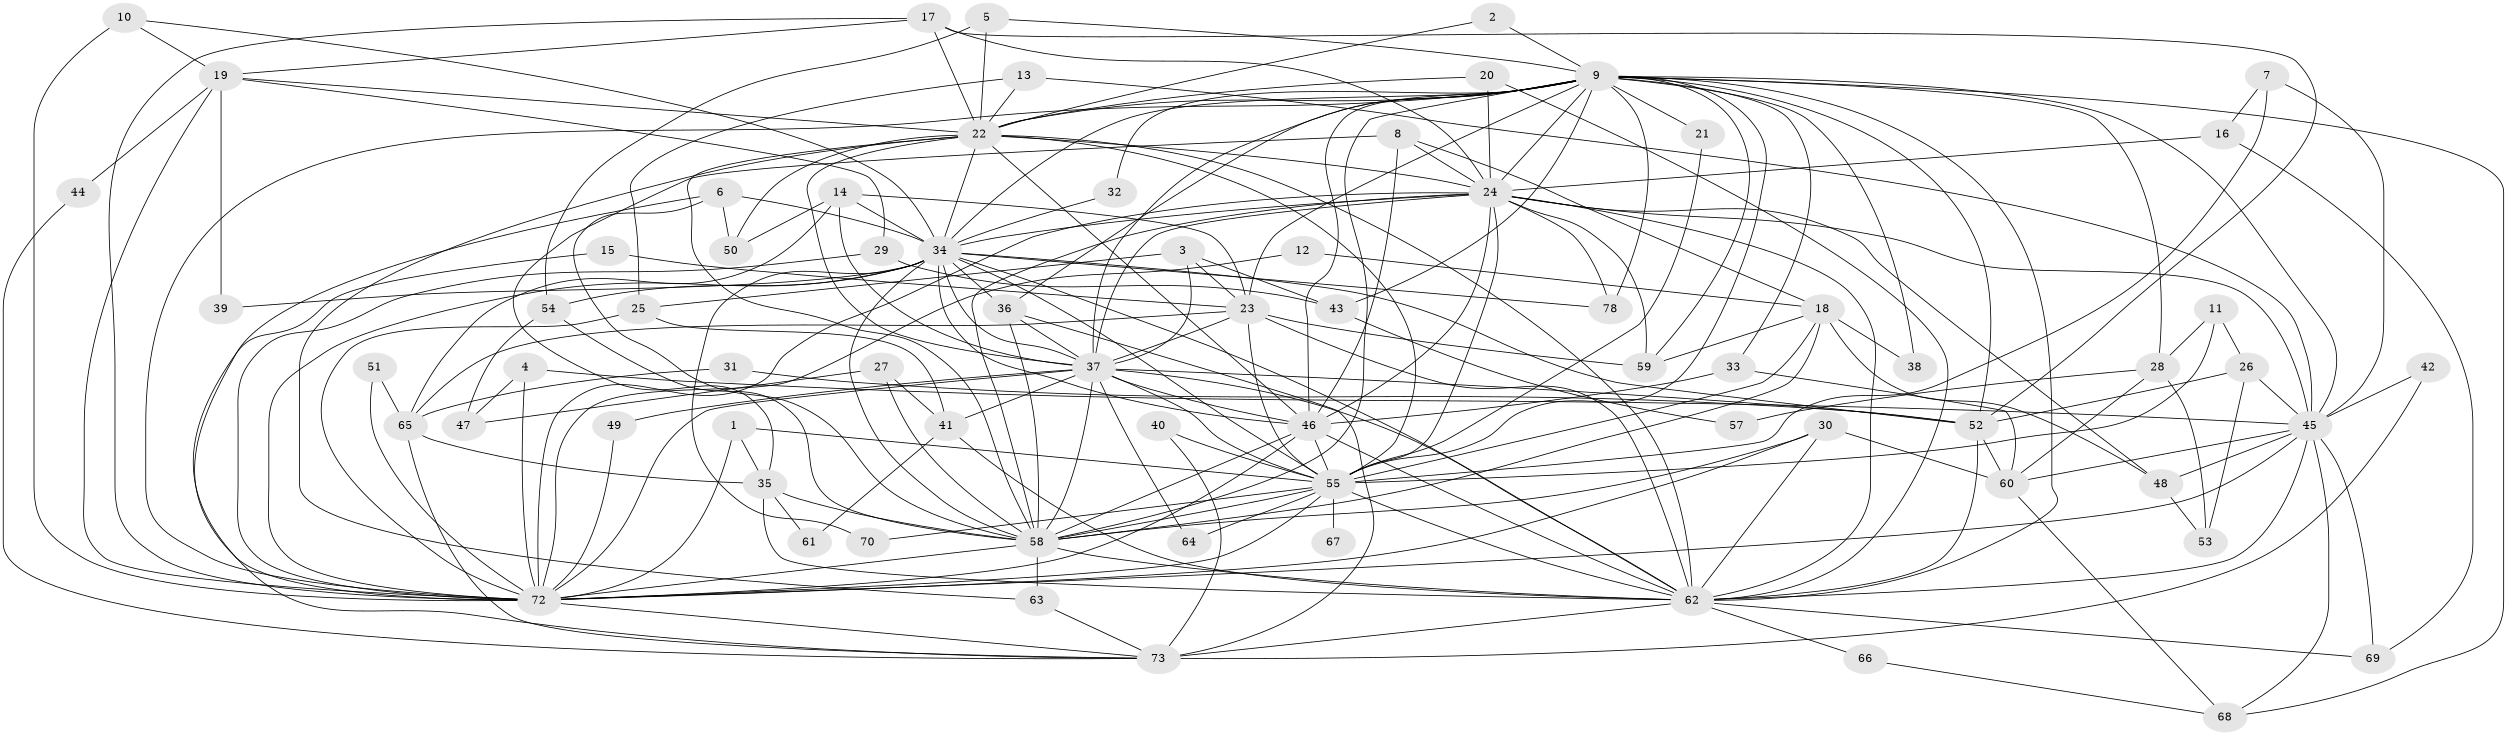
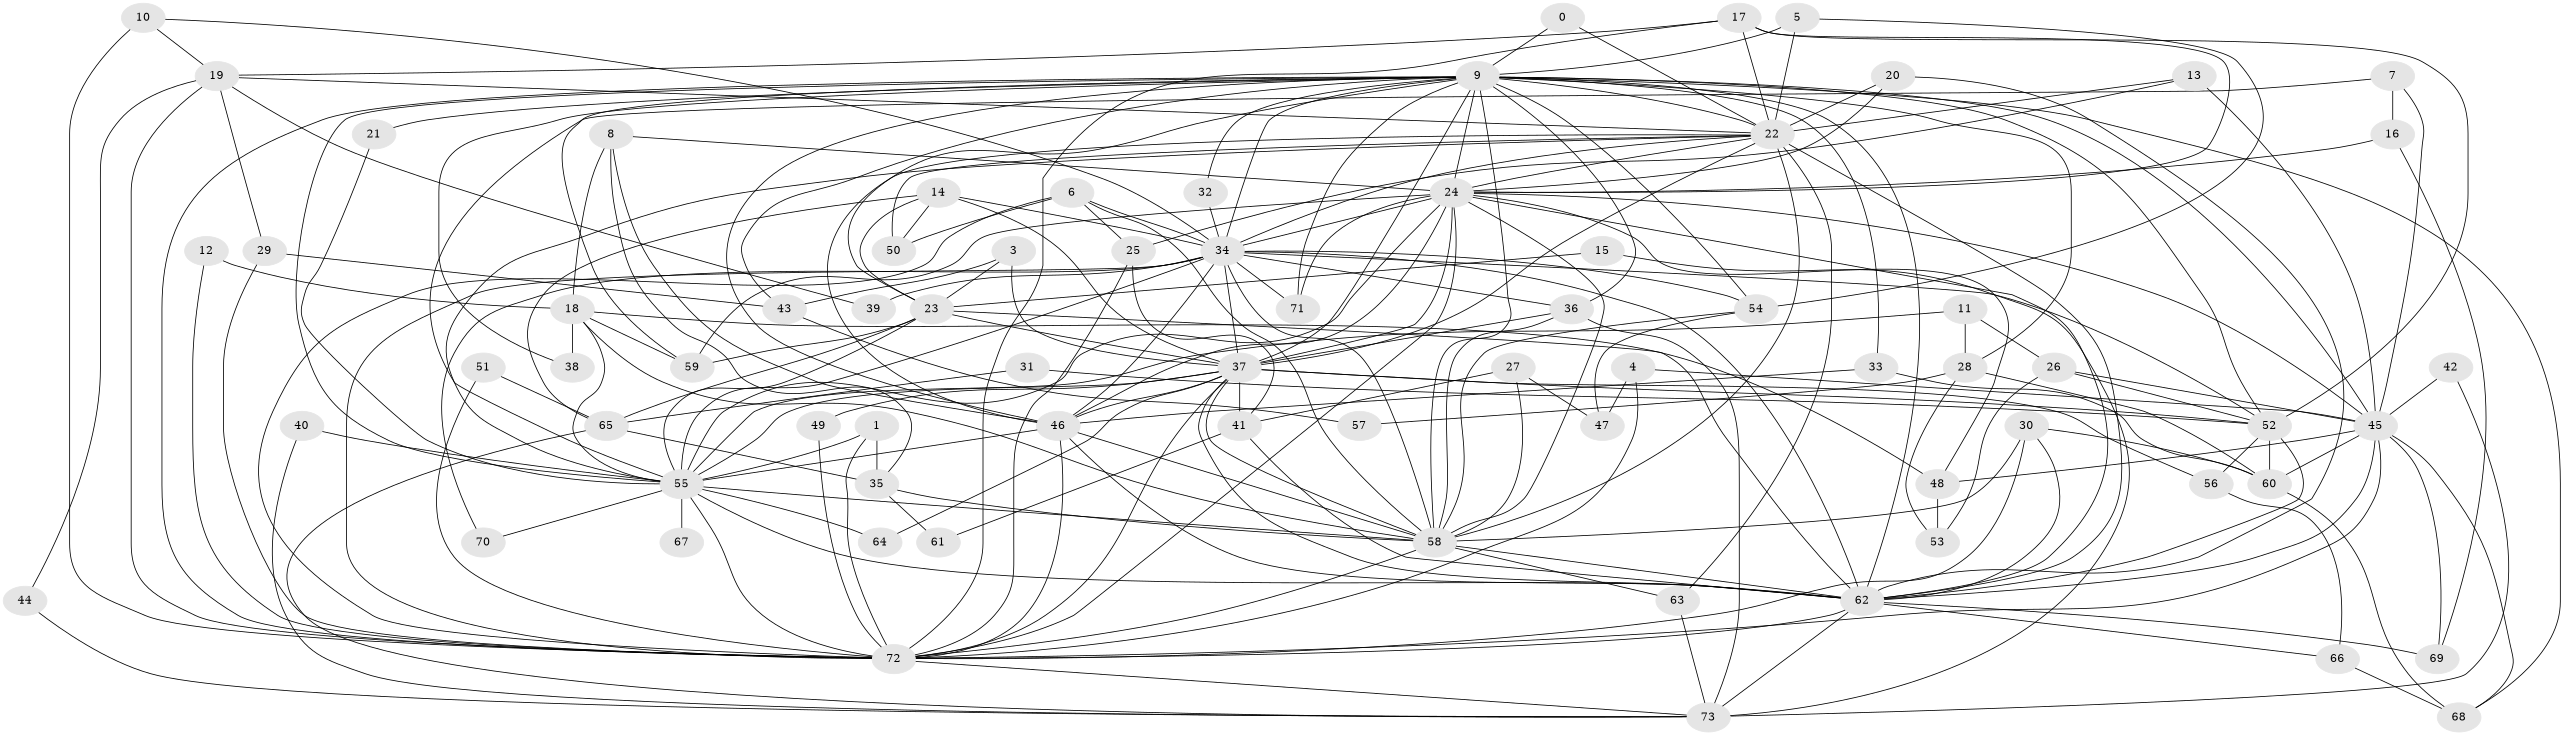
node "2": label "2" -> "0"
edge "9" -- "54": added
edge "3" -- "25": now "6" -- "25"
node "78": label "78" -> "71"
node "56": added
edge "35" -- "62": now "72" -- "62"
